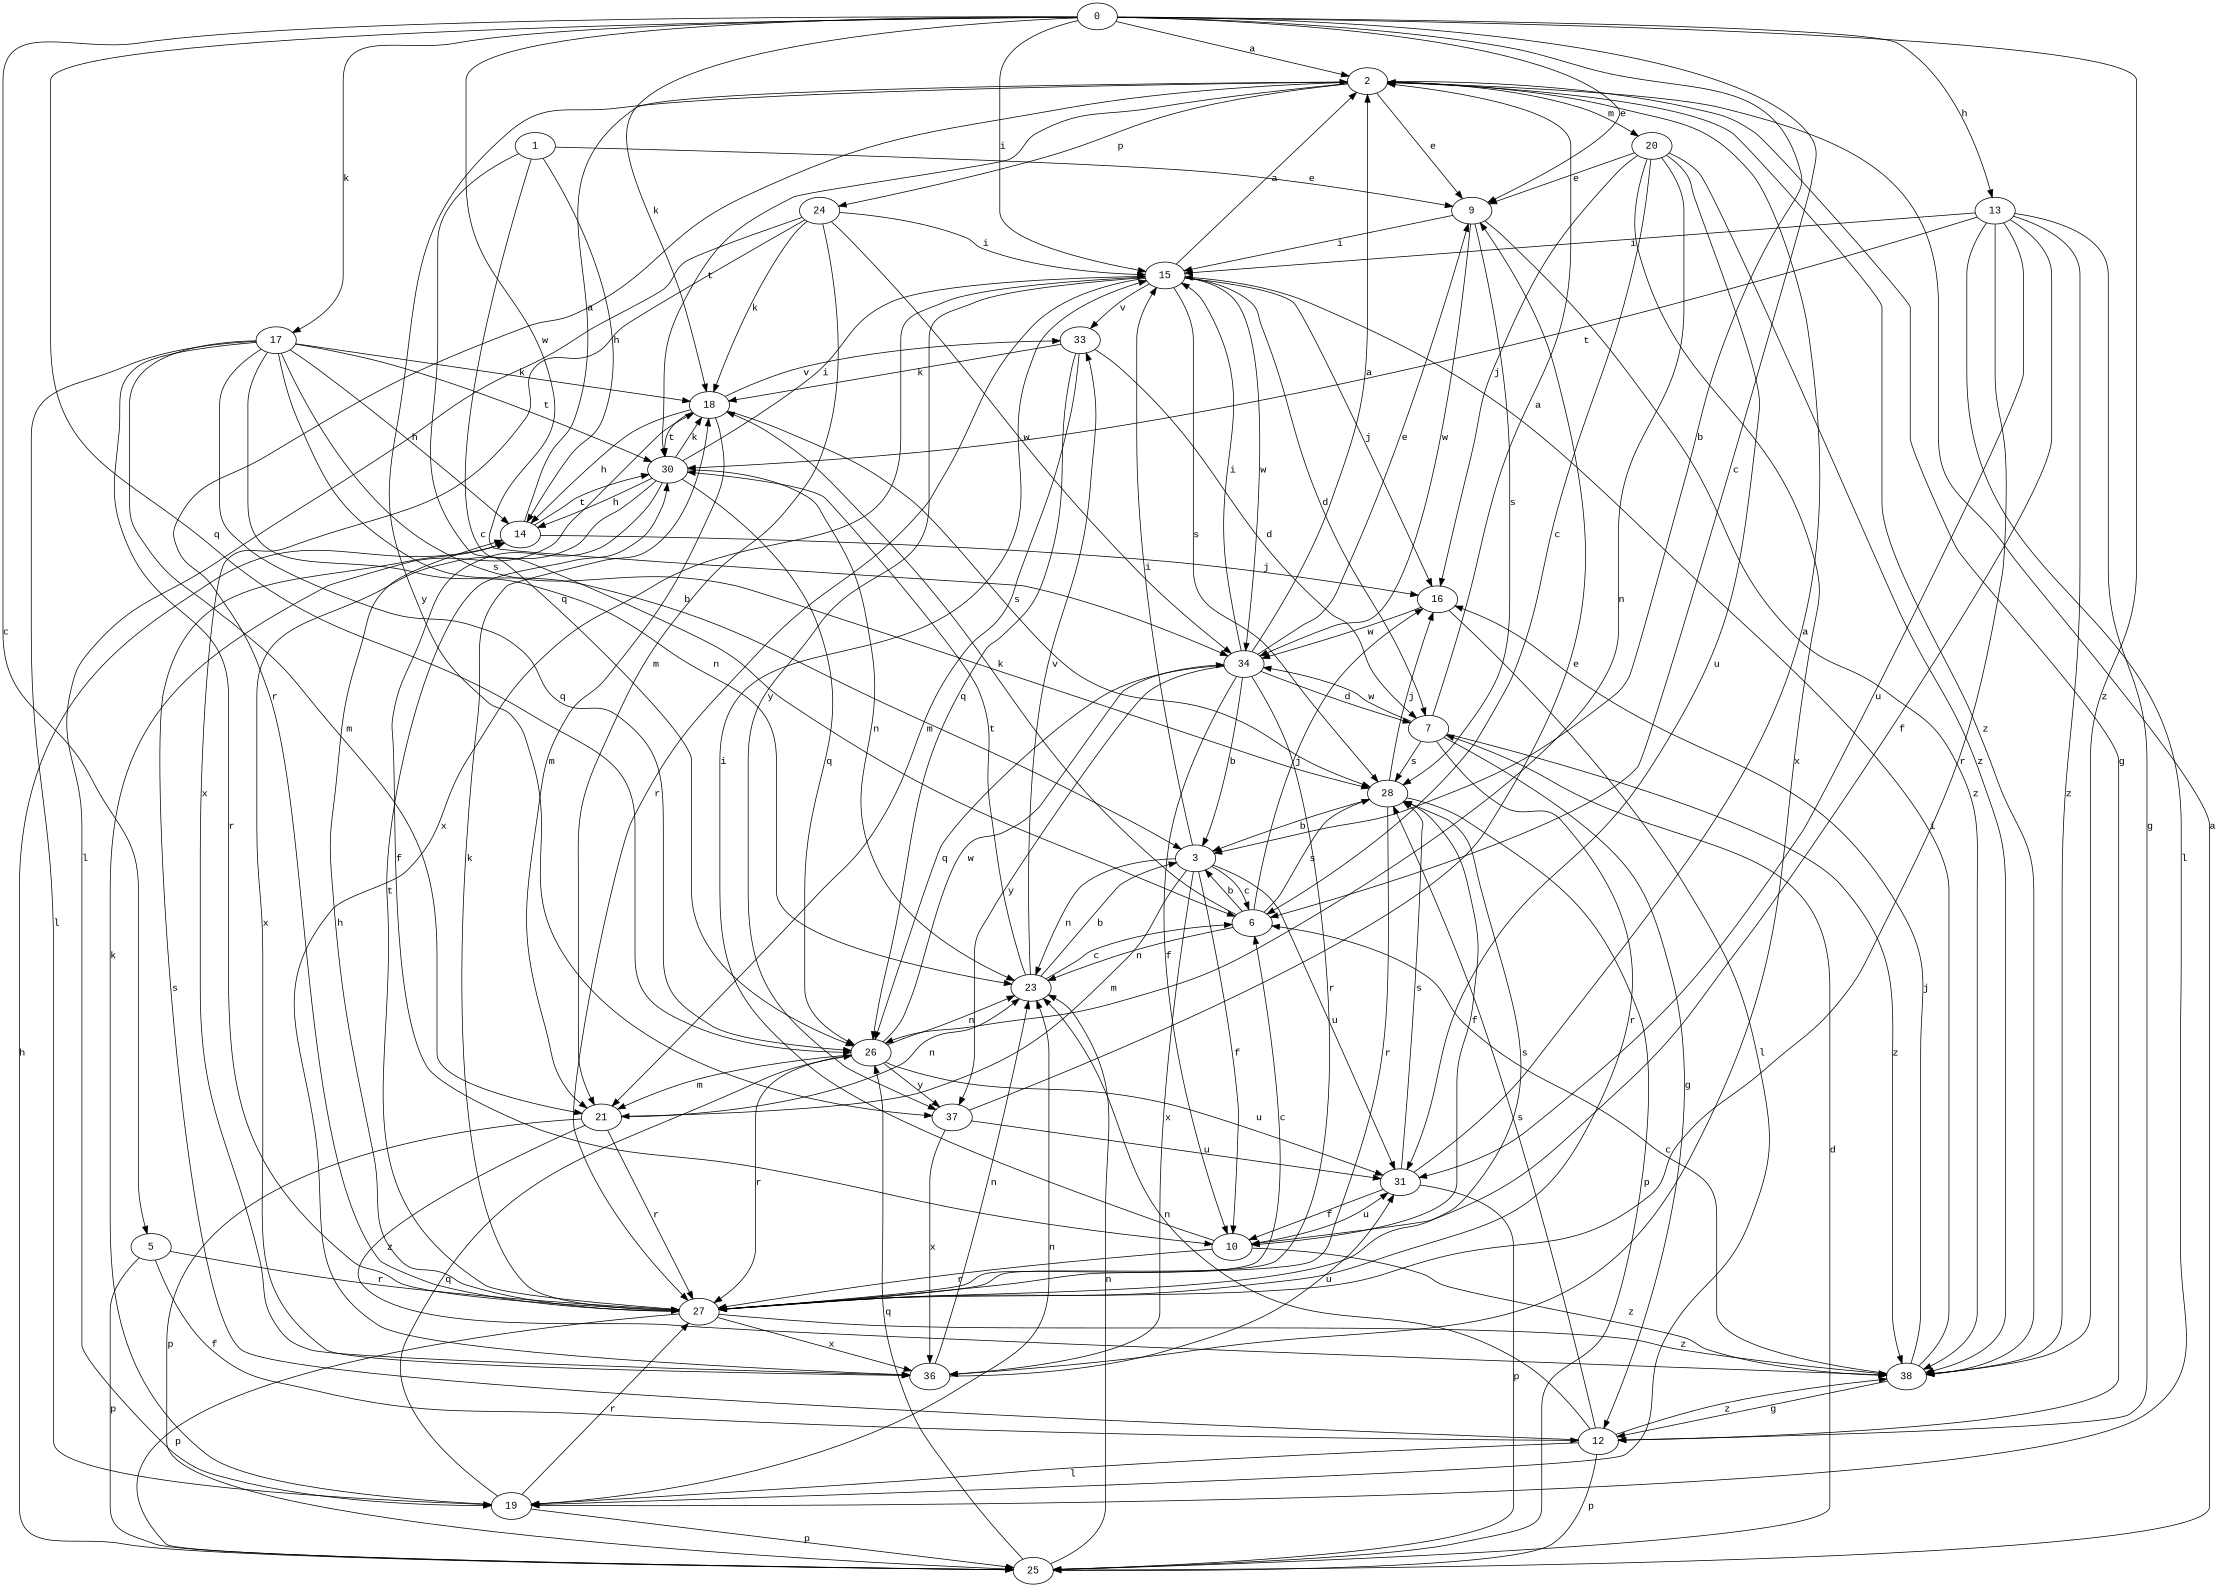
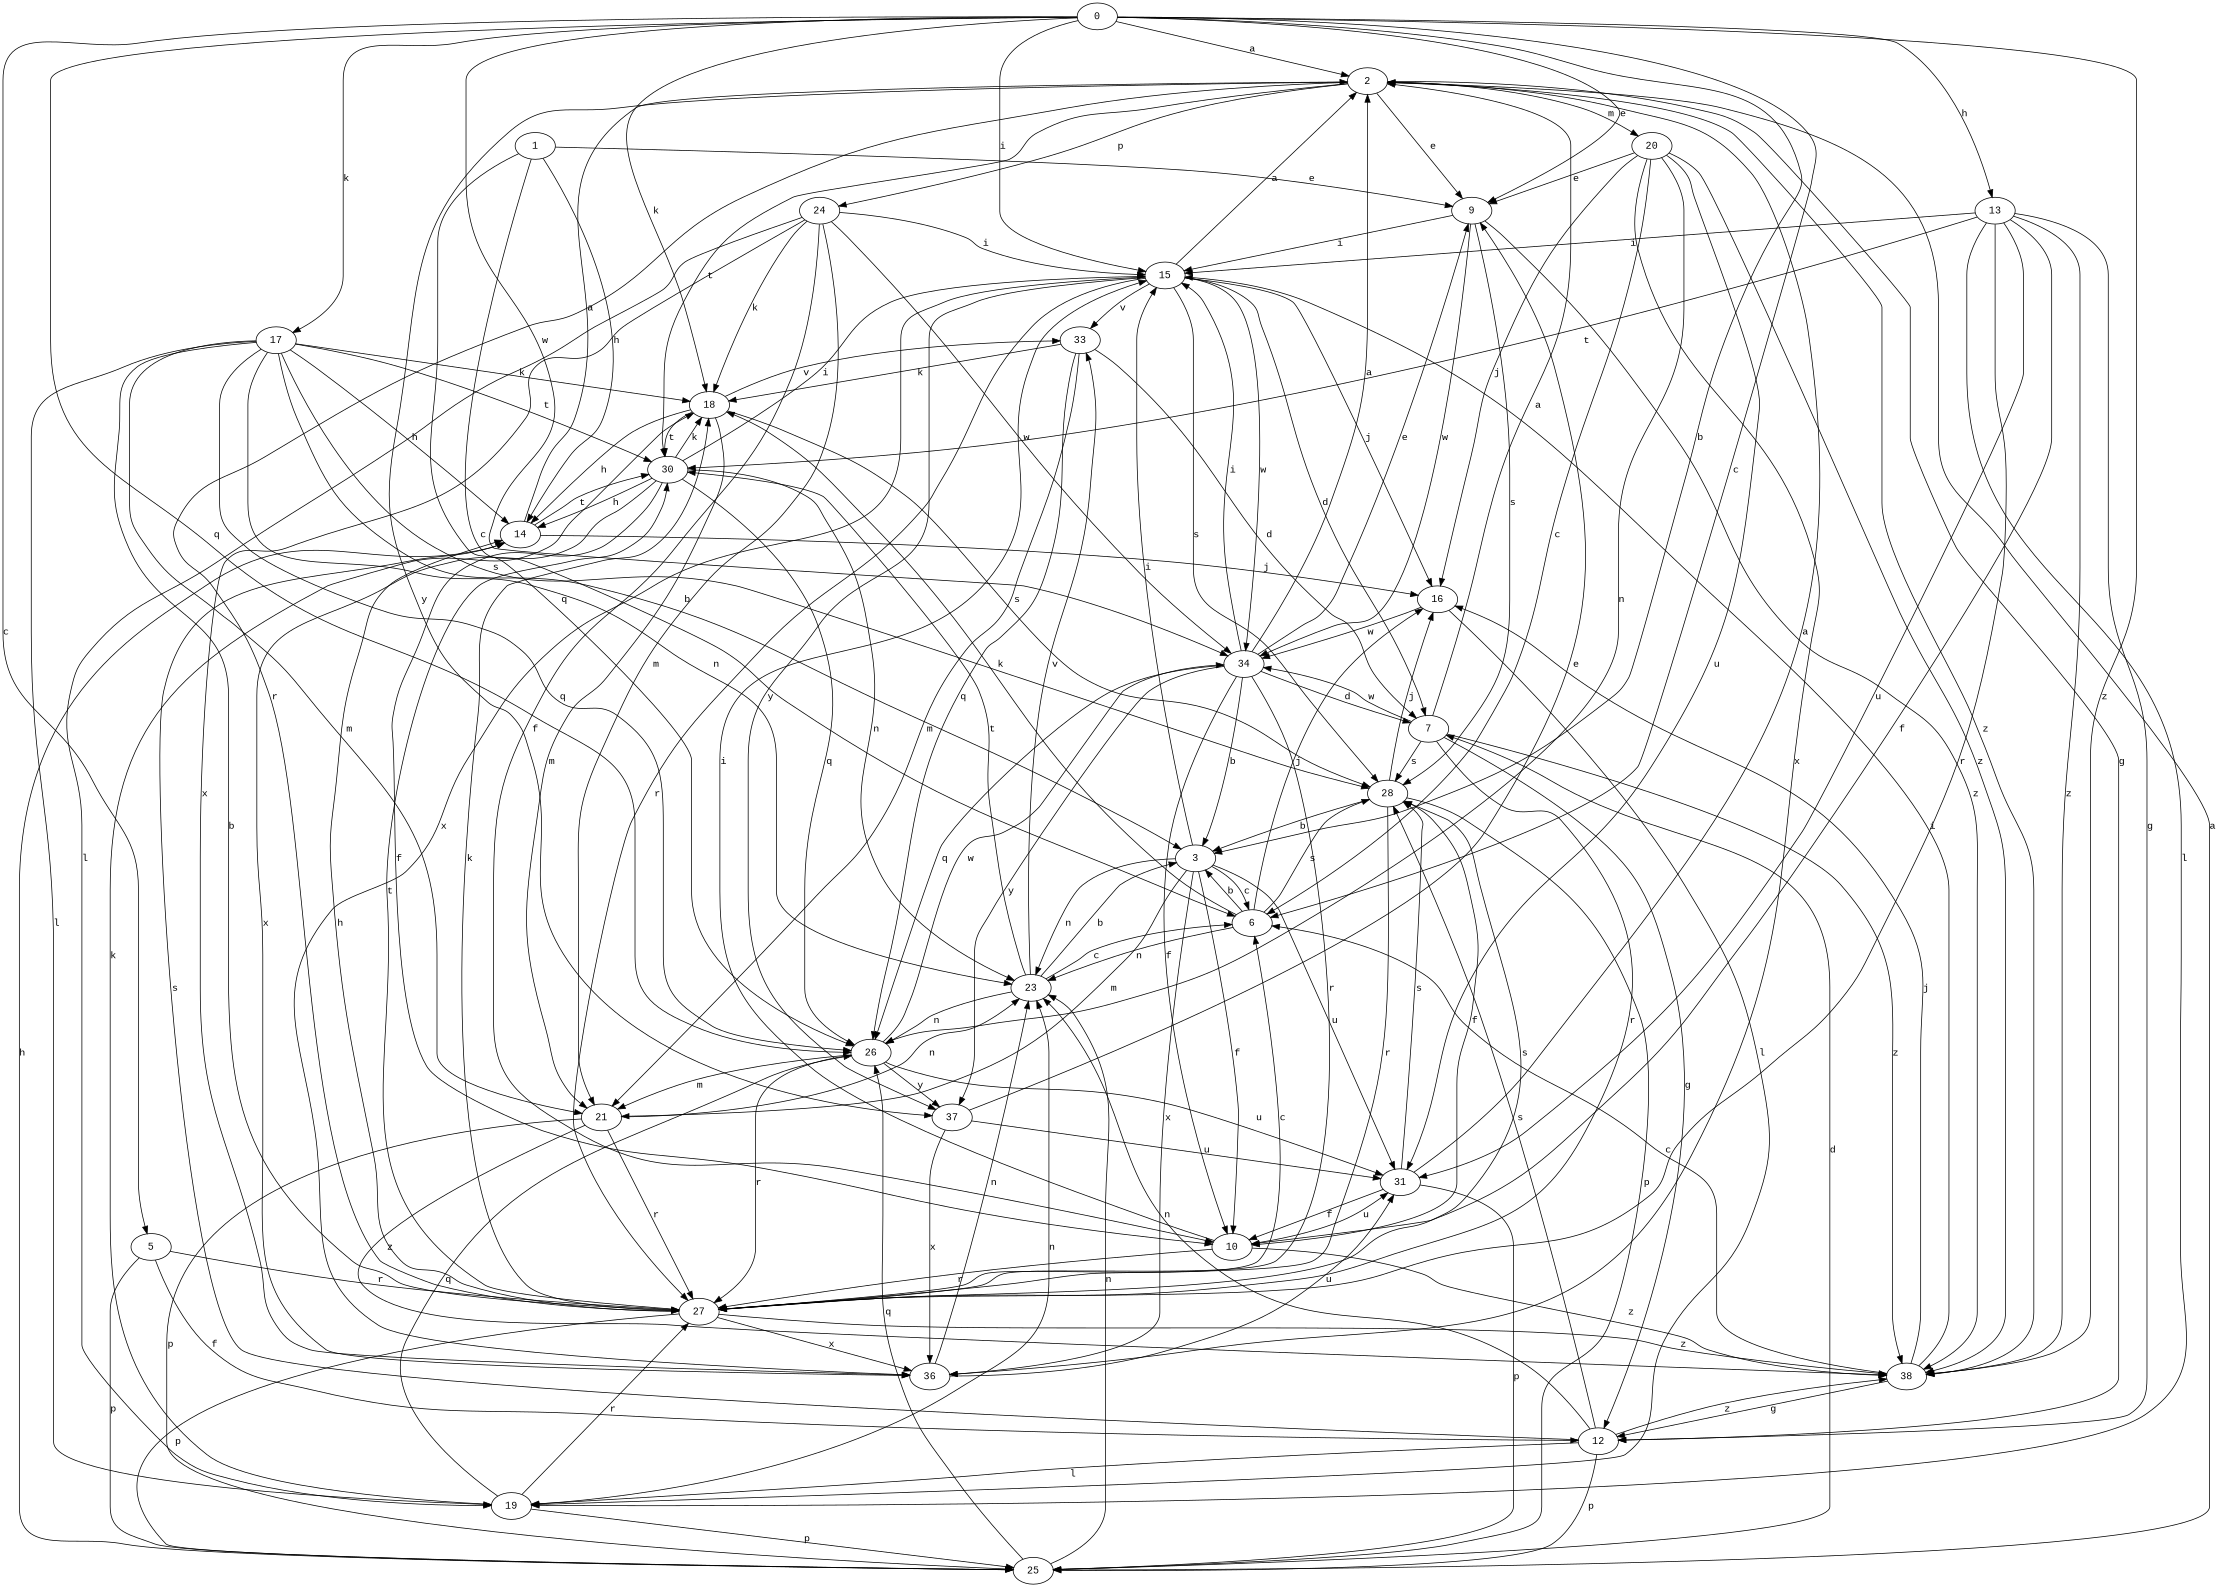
edge "17" -> "27": label "r" -> "b"
edge "24" -> "10": added, label "f"
edge "26" -> "23": reversed
